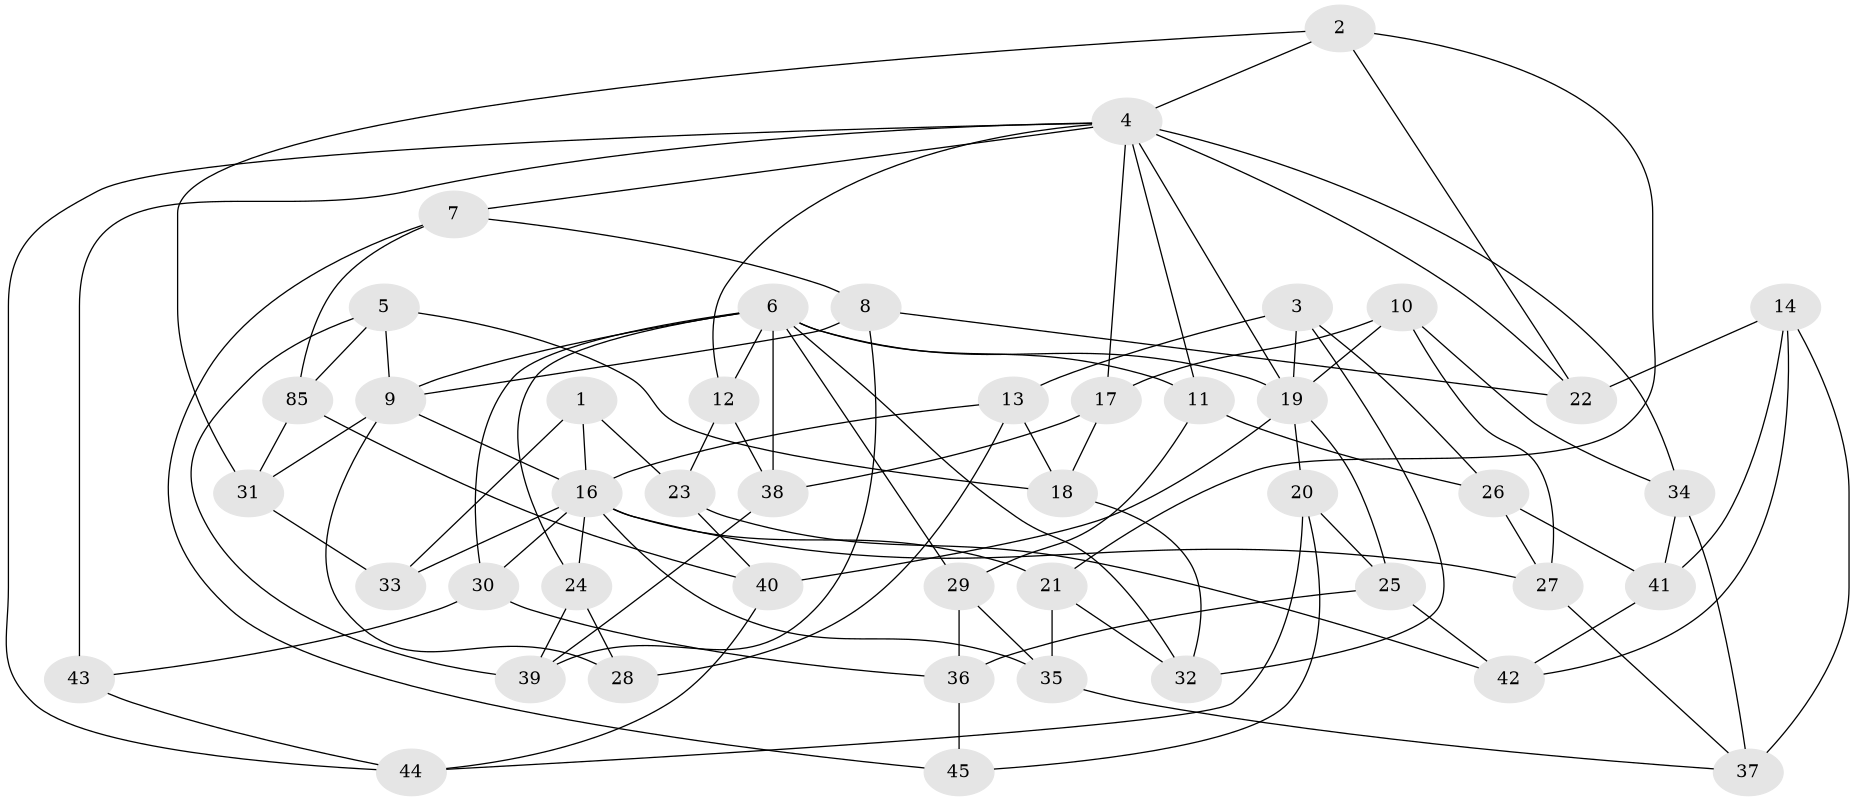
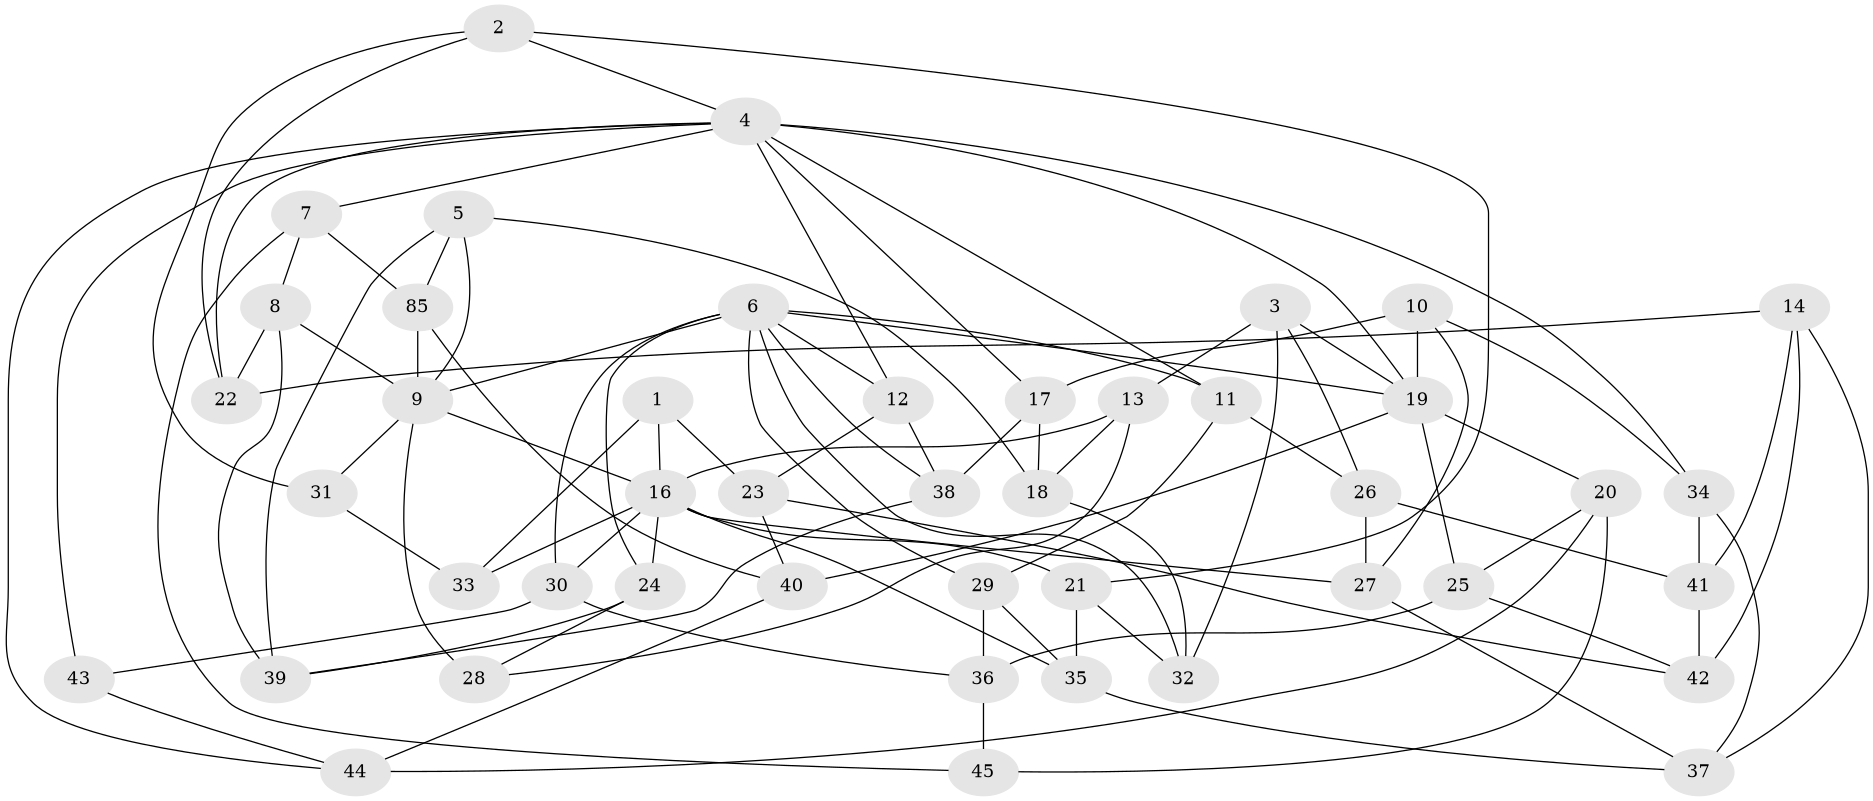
edge "85" -- "31": now "85" -- "9"
